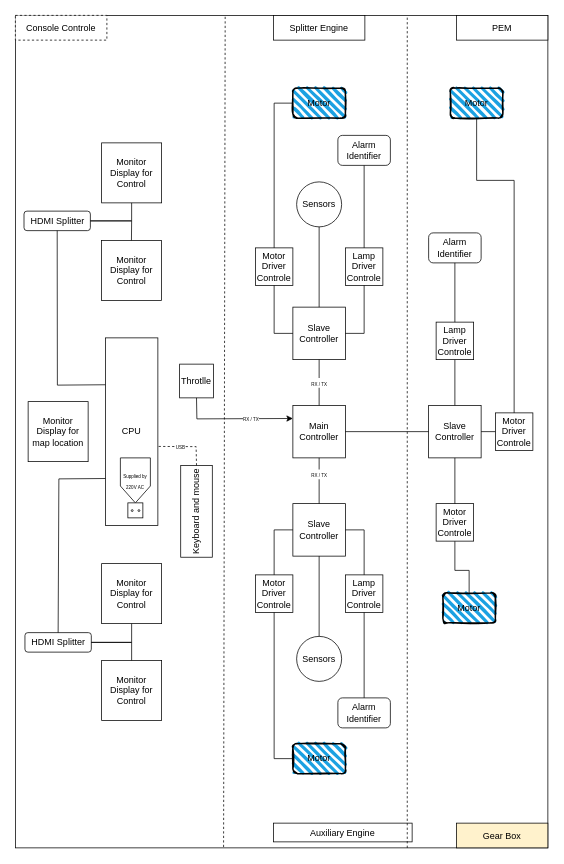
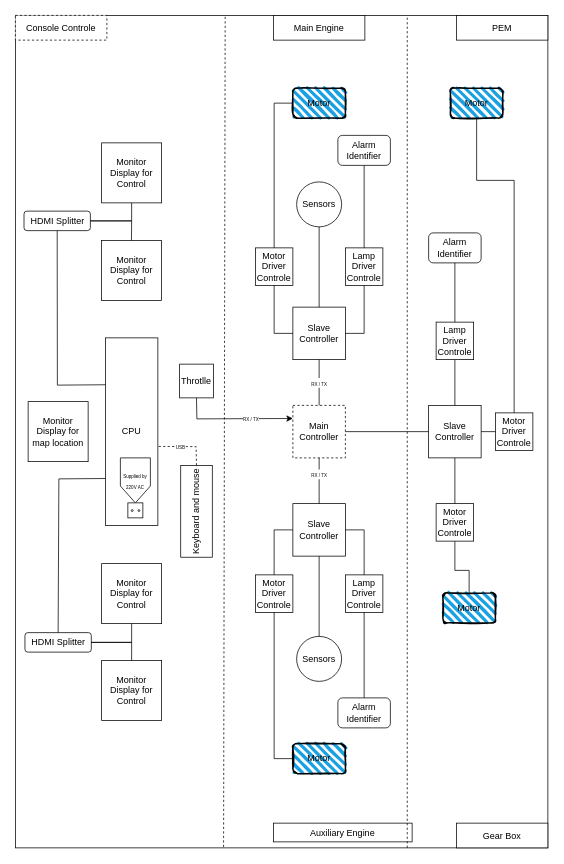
node "Splitter Engine": label "Splitter Engine" -> "Main Engine"
node "Main Controller": style solid -> dashed
node "Gear Box": fillcolor #fff2cc -> #ffffff
